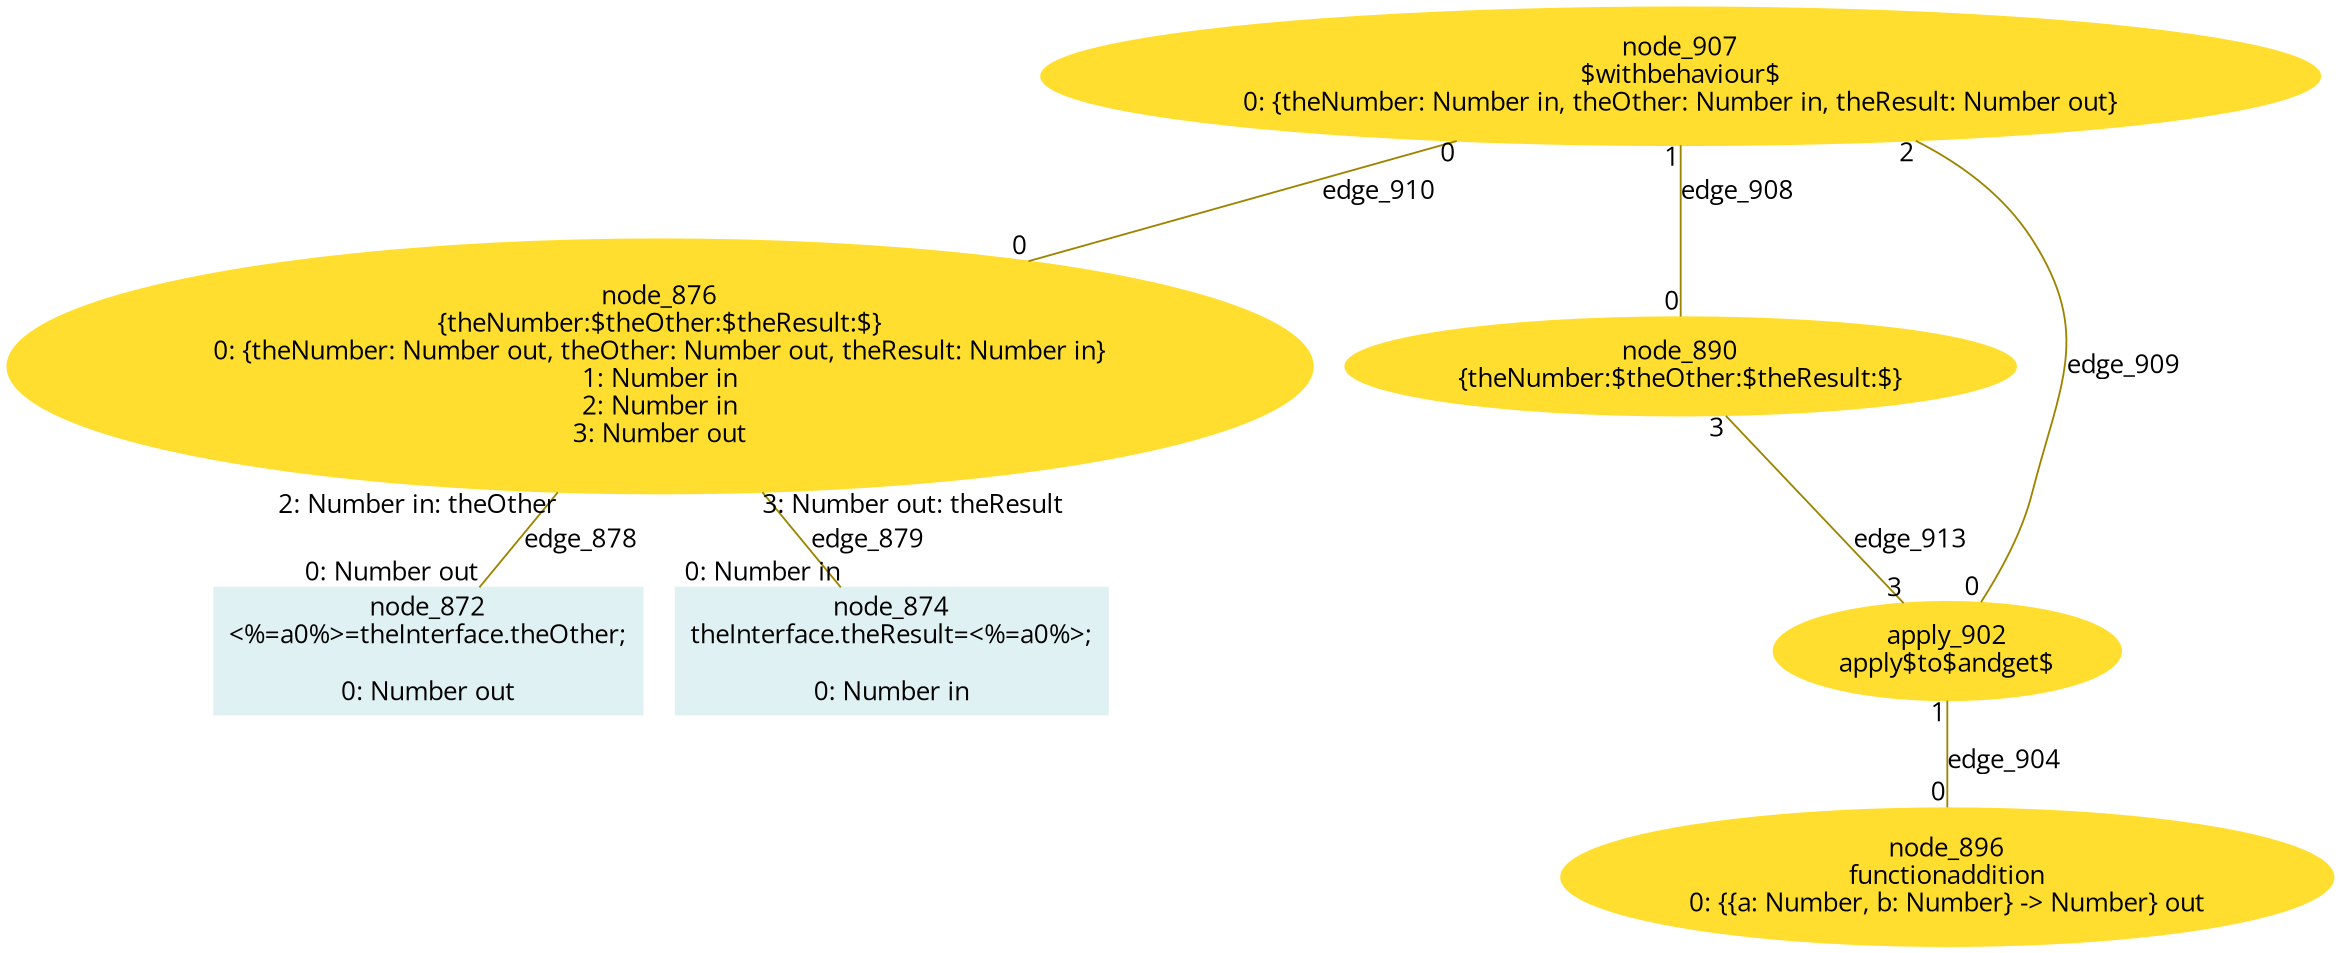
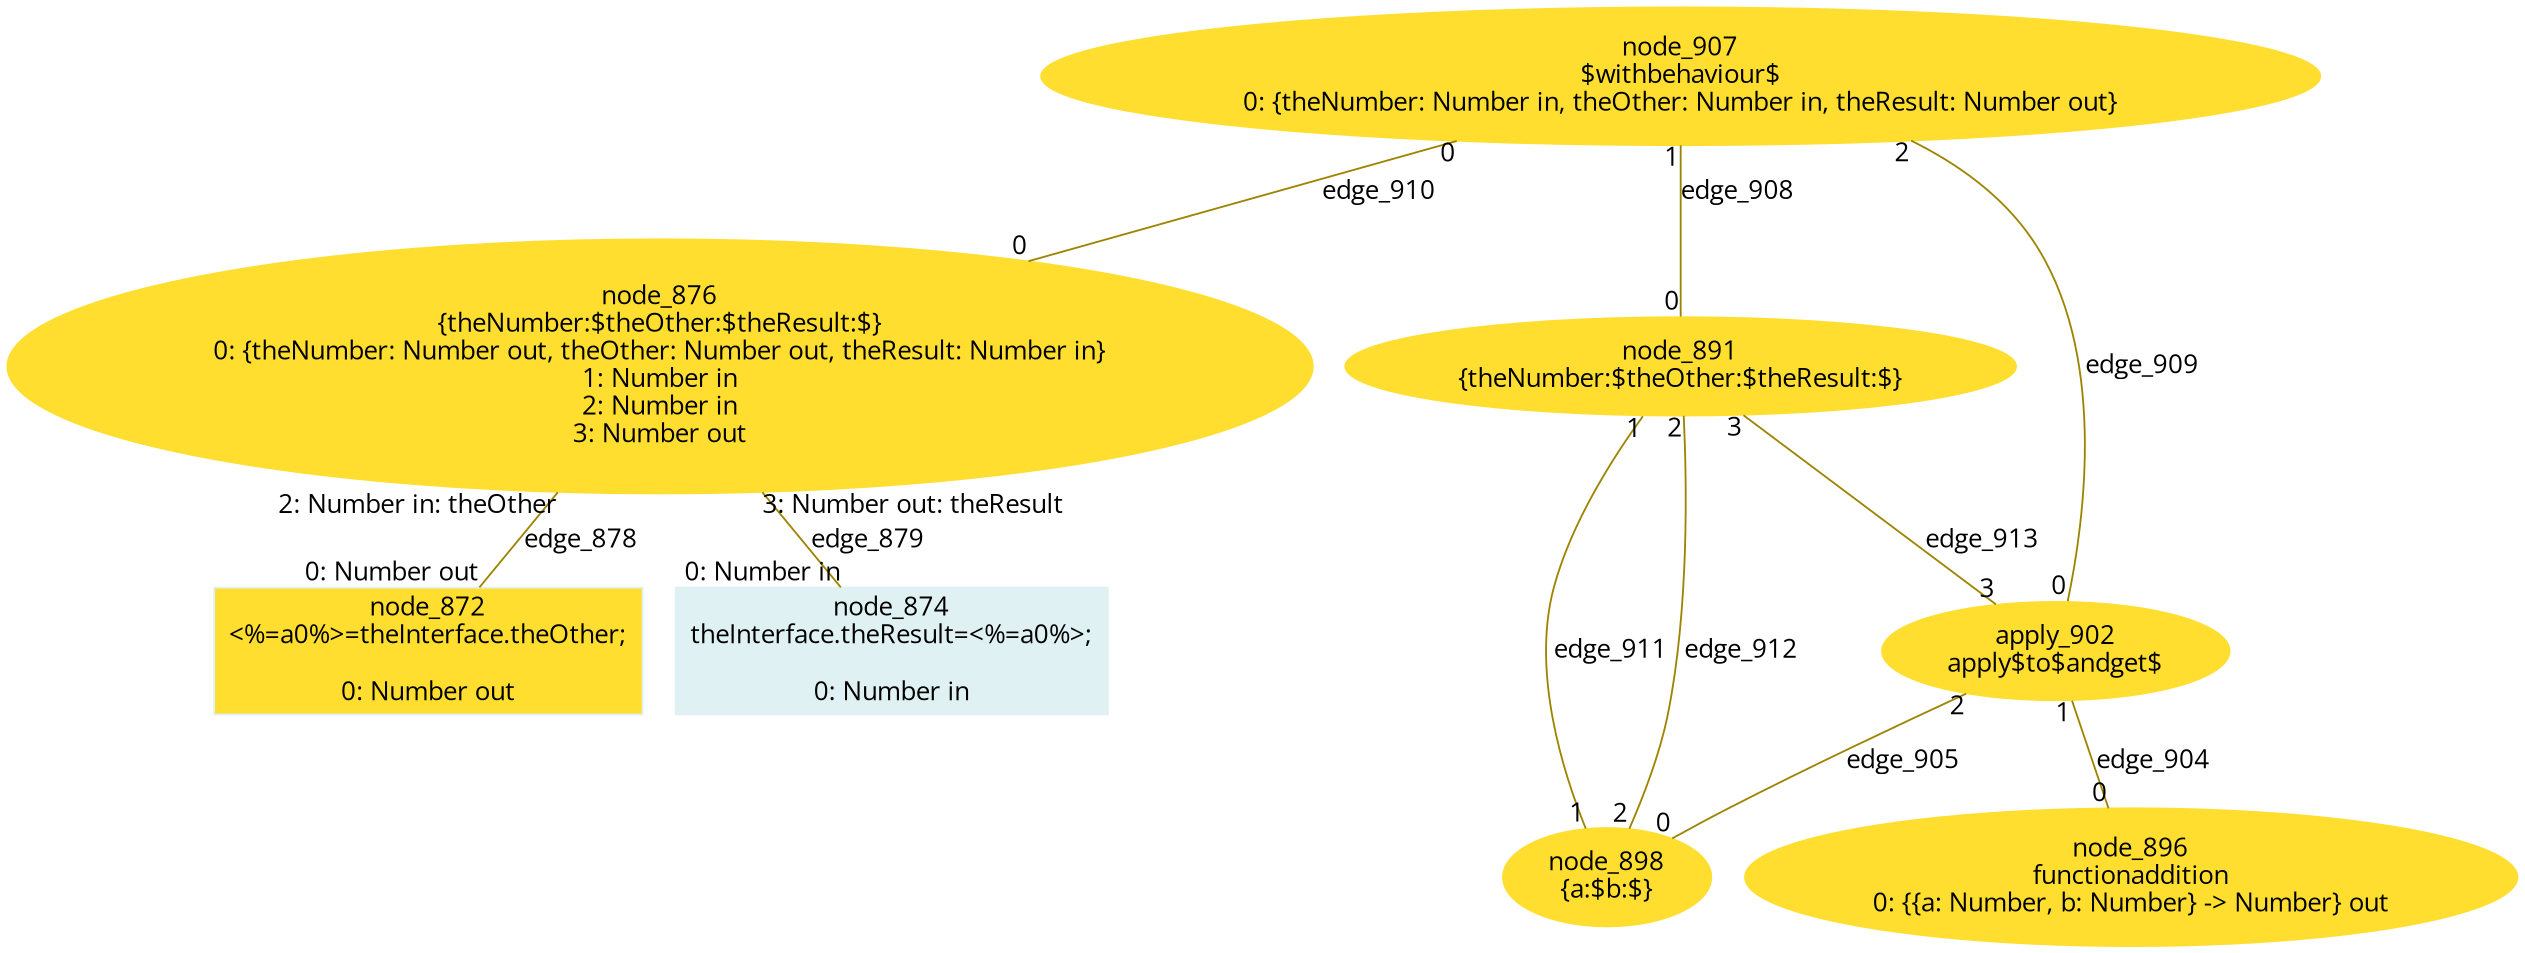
node "node_890 {theNumber:$theOther:$theResult:$}": label "node_890 {theNumber:$theOther:$theResult:$}" -> "node_891 {theNumber:$theOther:$theResult:$}"
node "node_872 <%=a0%>=theInterface.theOther; 0: Number out": fillcolor #dff1f2 -> #ffde2f
node "node_898 {a:$b:$}": added
